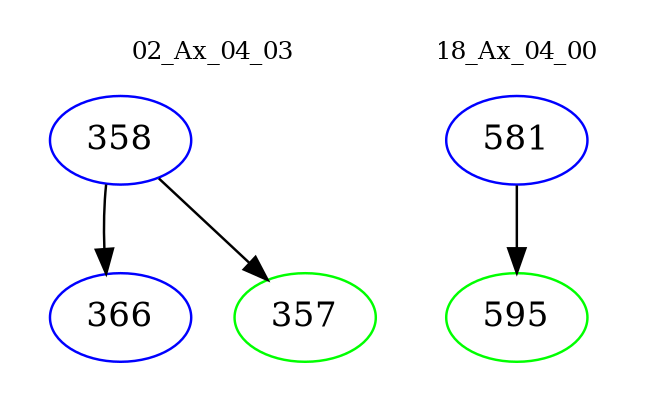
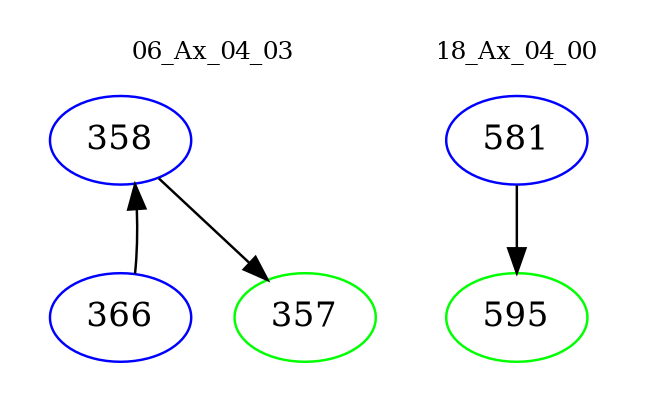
cluster "02_Ax_04_03": label "02_Ax_04_03" -> "06_Ax_04_03"
edge "358" -> "366": reversed
